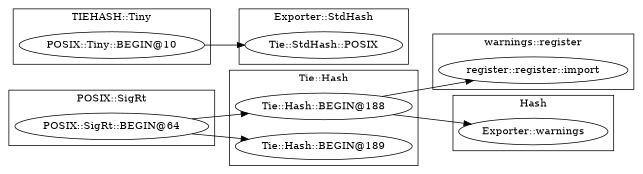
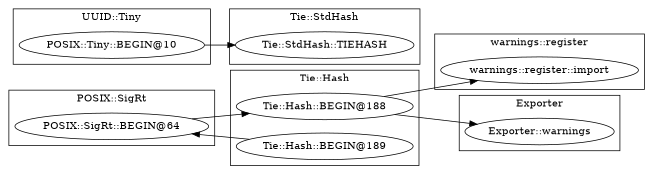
cluster "TIEHASH::Tiny": label "TIEHASH::Tiny" -> "UUID::Tiny"
cluster "Exporter::StdHash": label "Exporter::StdHash" -> "Tie::StdHash"
node "Tie::StdHash::POSIX": label "Tie::StdHash::POSIX" -> "Tie::StdHash::TIEHASH"
node "register::register::import": label "register::register::import" -> "warnings::register::import"
cluster "Hash": label "Hash" -> "Exporter"
edge "POSIX::SigRt::BEGIN@64" -> "Tie::Hash::BEGIN@189": reversed
